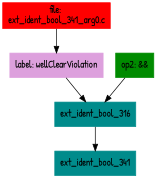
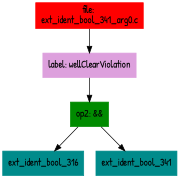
edge "label: wellClearViolation" -> "ext_ident_bool_316": now "label: wellClearViolation" -> "op2: &&"
edge "ext_ident_bool_316" -> "ext_ident_bool_341": now "op2: &&" -> "ext_ident_bool_341"
